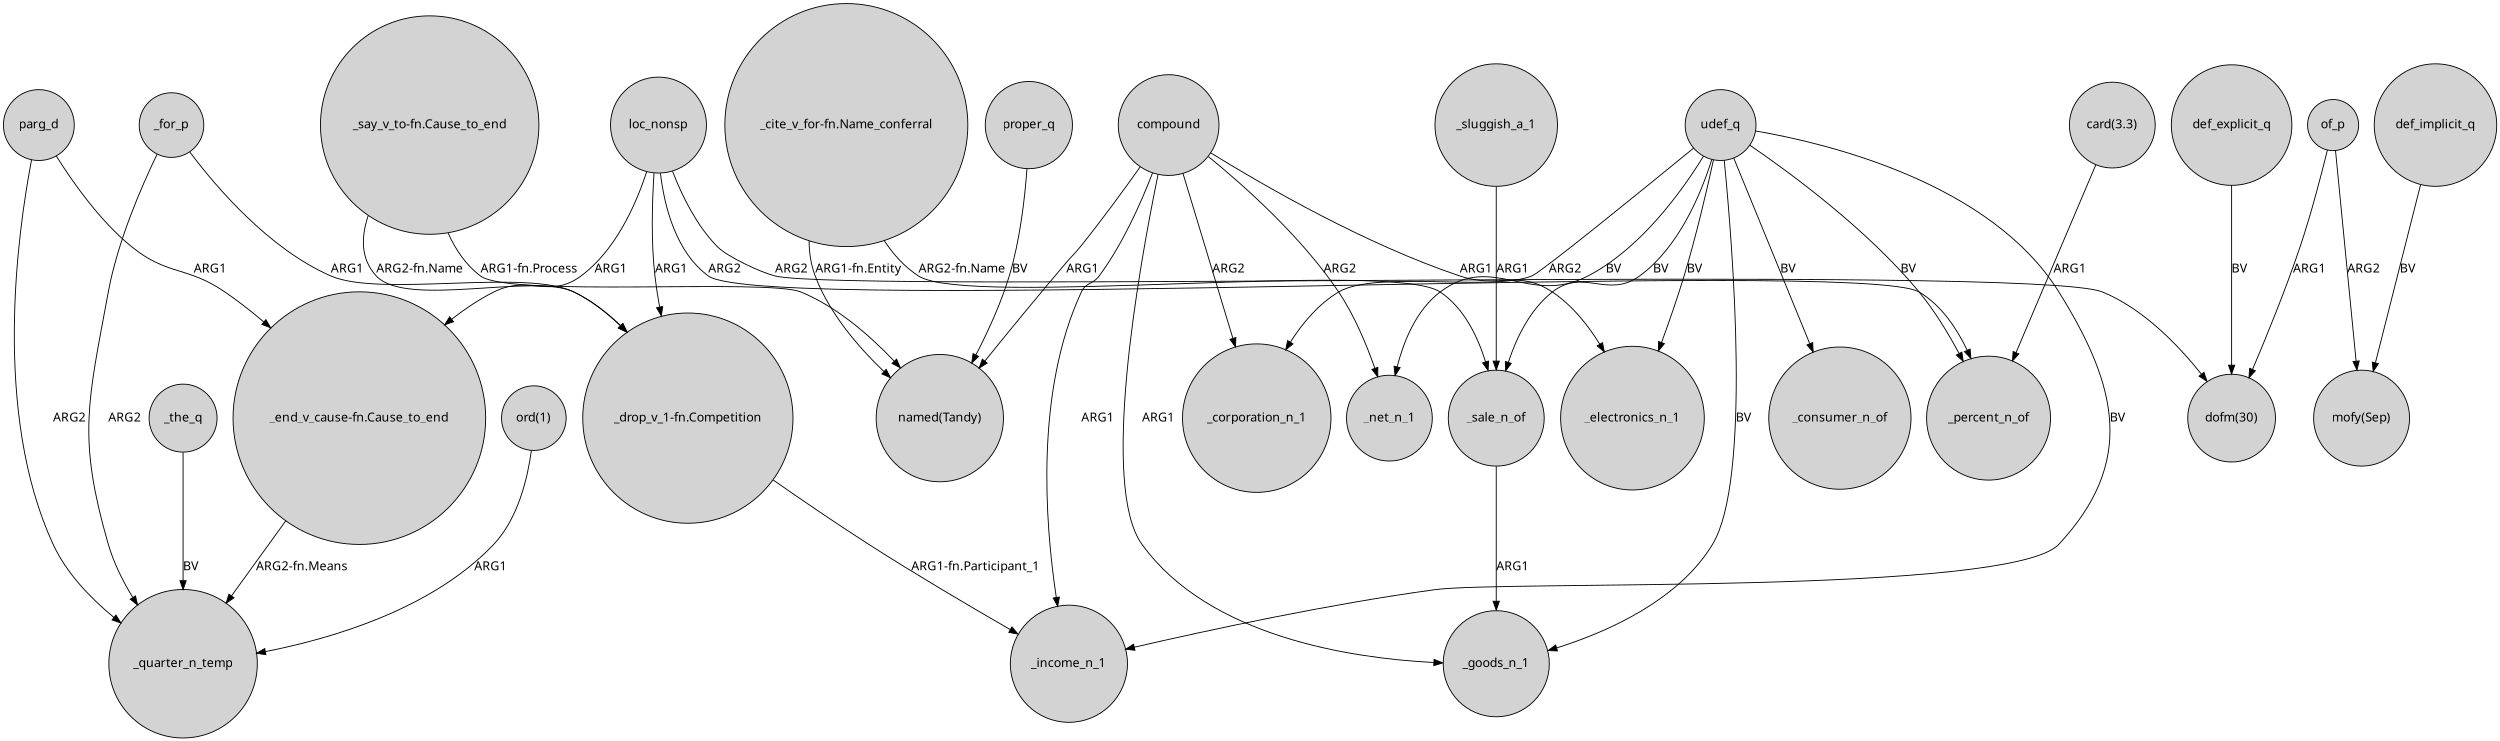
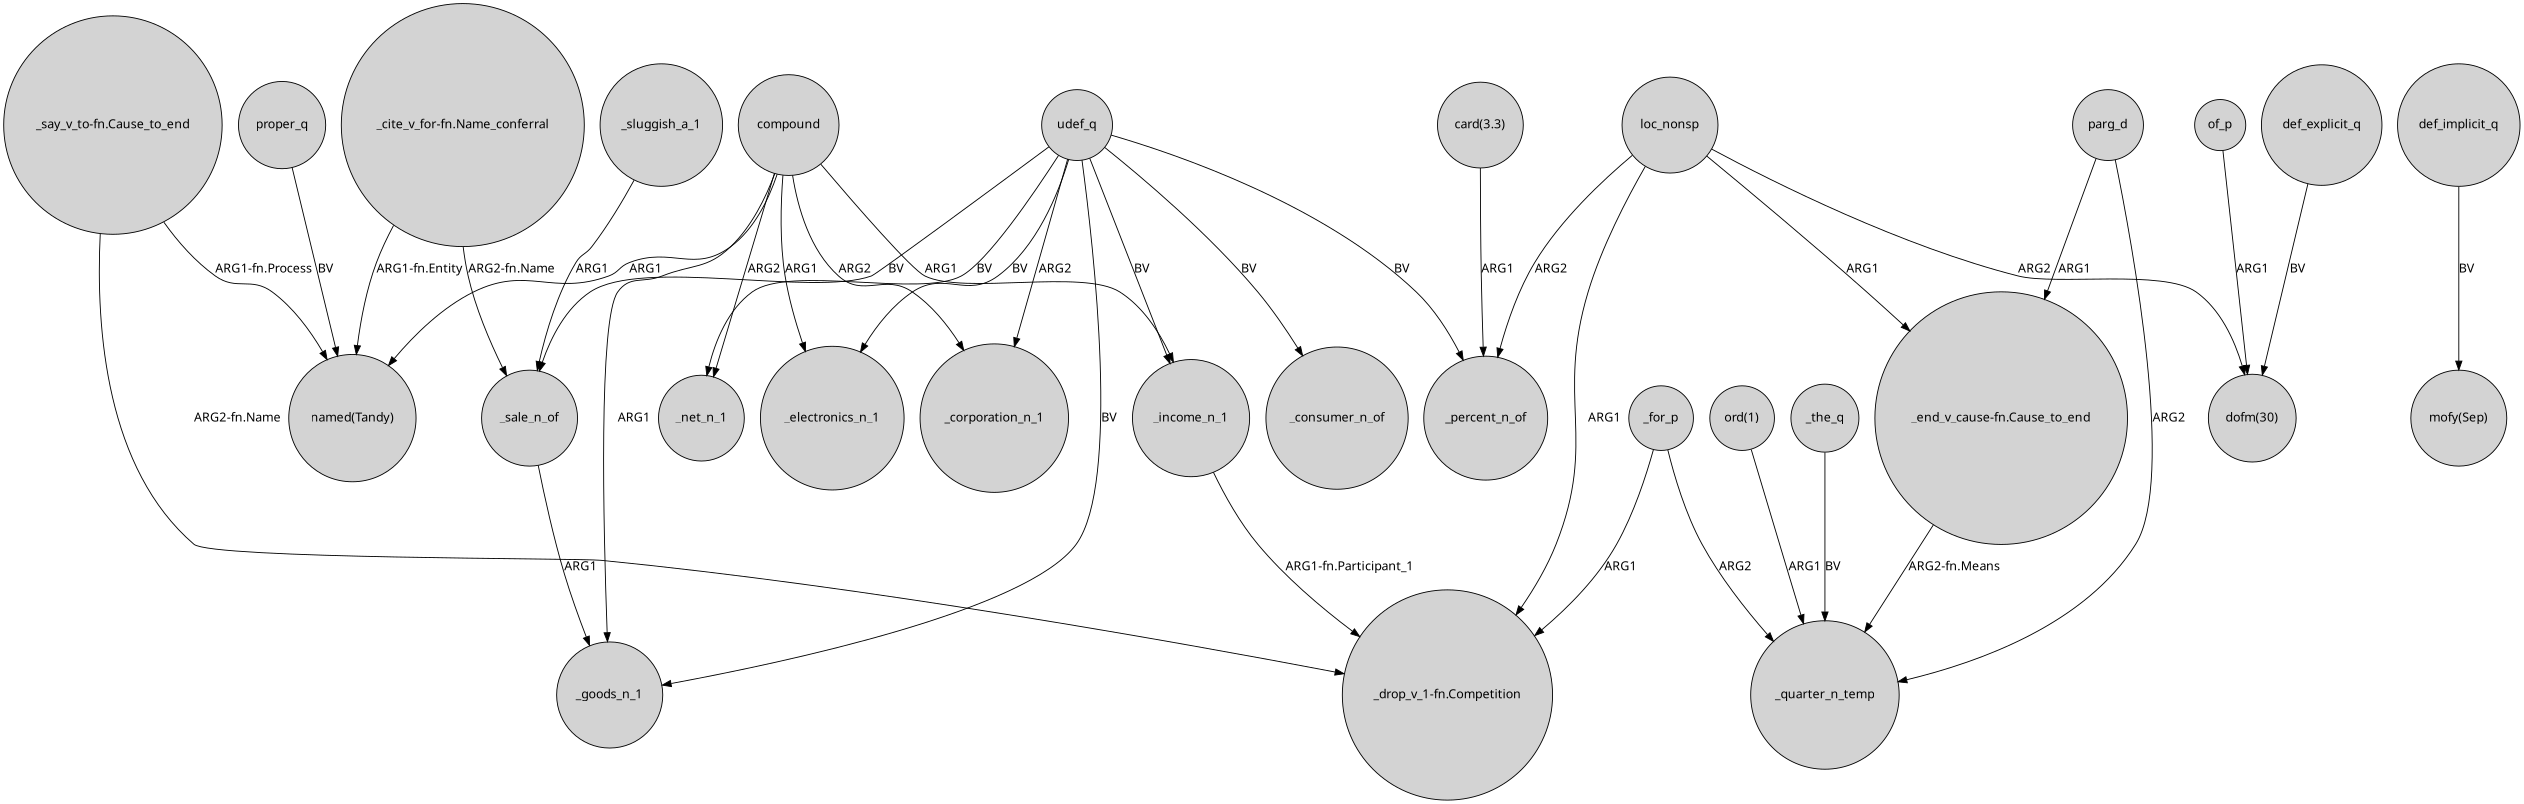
edge "of_p" -> "mofy(Sep)": removed, label "ARG2"
edge "_drop_v_1-fn.Competition" -> "_income_n_1": reversed
